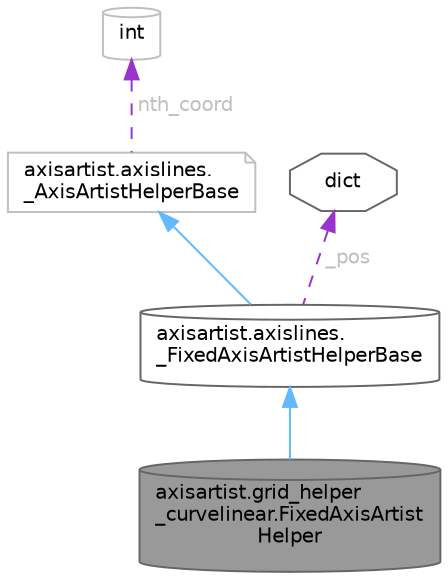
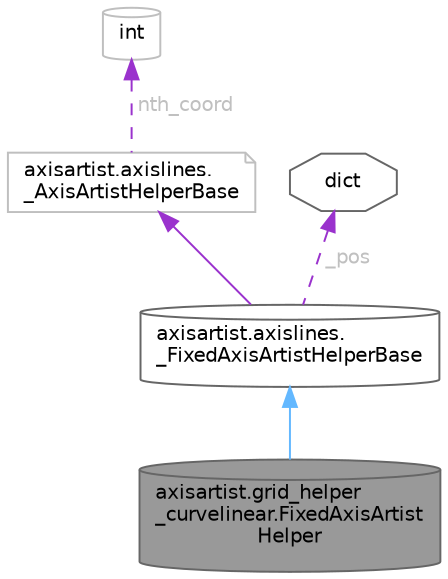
edge "axisartist.axislines. _FixedAxisArtistHelperBase" -> "axisartist.axislines. _AxisArtistHelperBase": color steelblue1 -> darkorchid3
